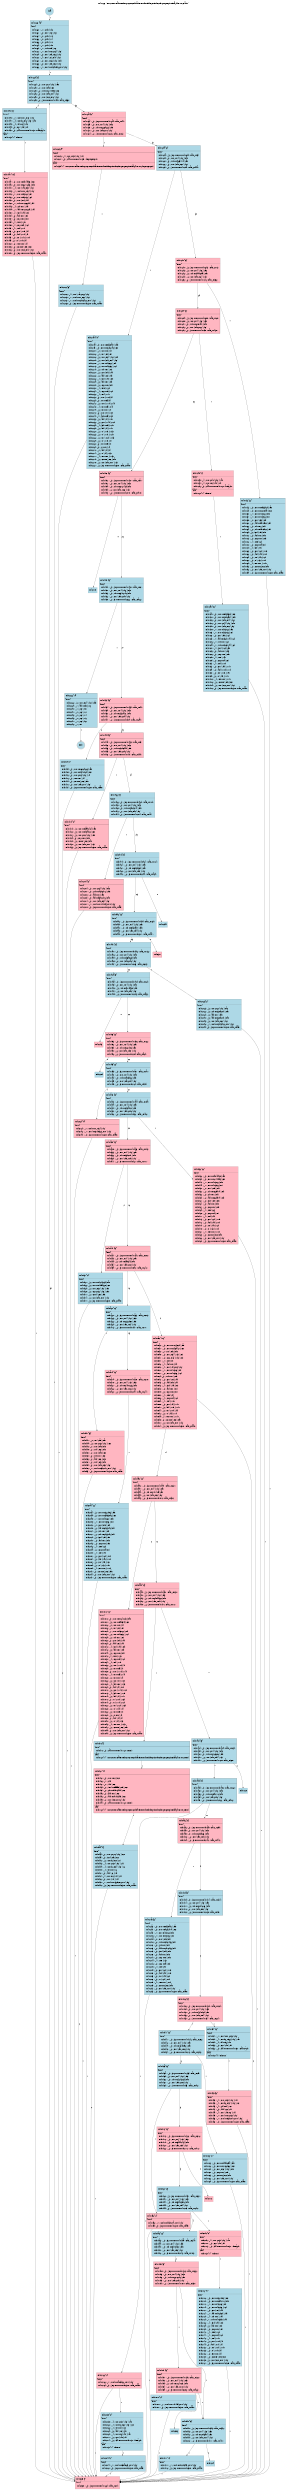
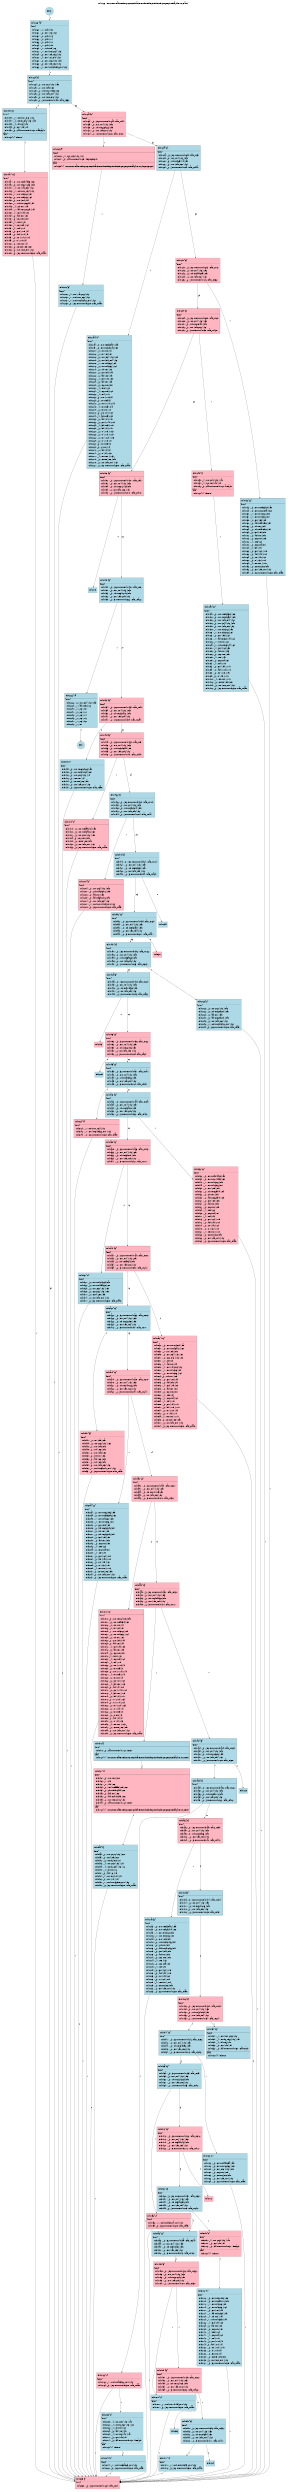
node "Final": label "Final" -> "Entry"
edge "0x401ea2 [103]" -> "0x401a92 [25]": now "0x401a79 [25]" -> "0x401a92 [25]"
node "0x401f3b [38]": removed
edge "0x401bbe [25]" -> "0x401bf0 [25]": now "0x401bbe [25]" -> "0x401e10 [12]"
